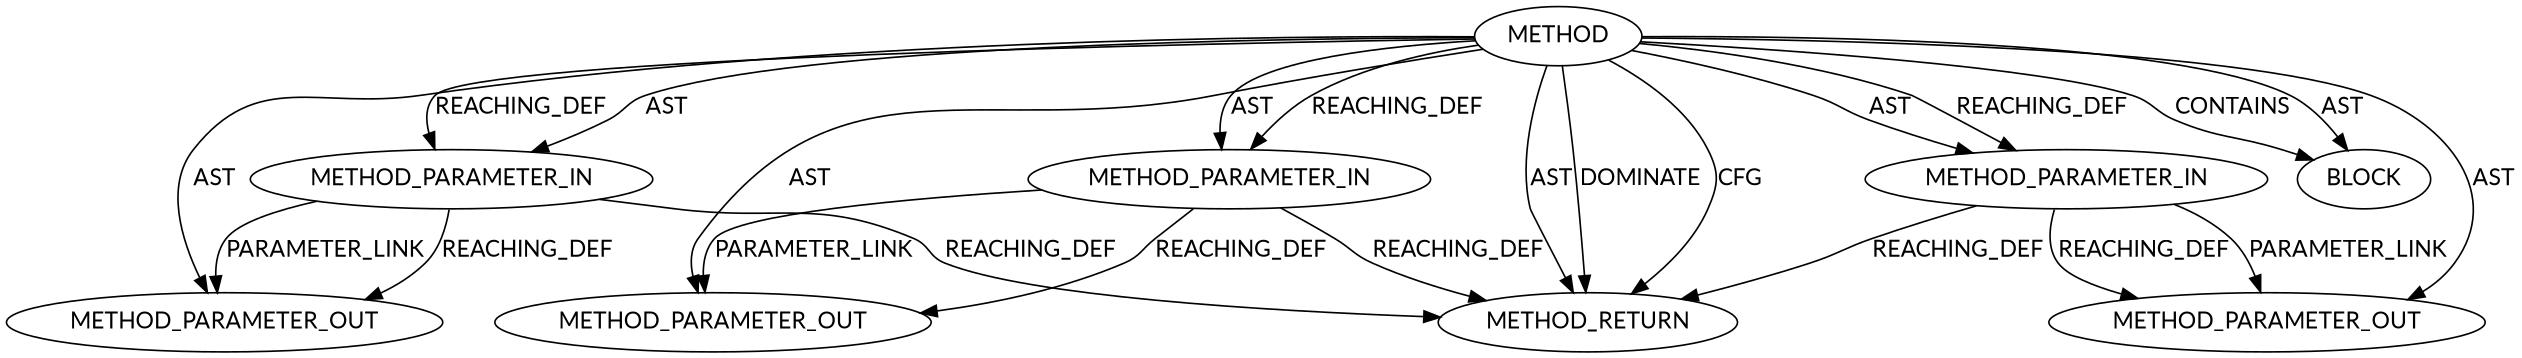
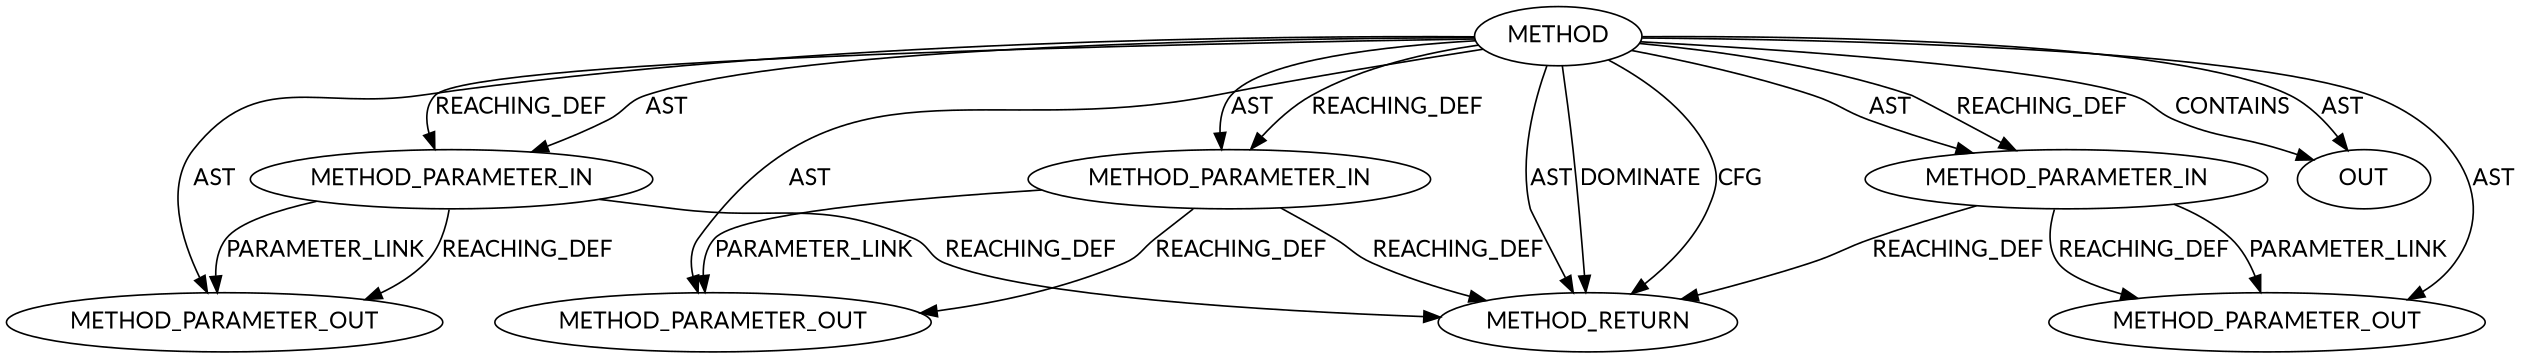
node "BLOCK": label "BLOCK" -> "OUT"
